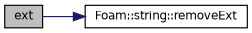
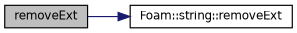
node "ext": label "ext" -> "removeExt"
